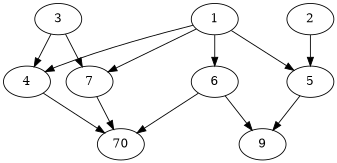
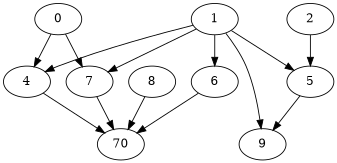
node "3": label "3" -> "0"
node "8": added
edge "6" -> "9": now "1" -> "9"
